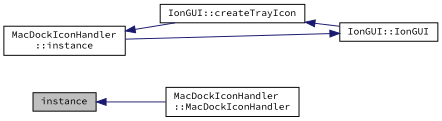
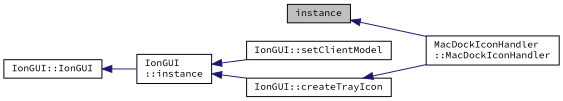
edge "IonGUI::IonGUI" -> "IonGUI::createTrayIcon": now "MacDockIconHandler ::MacDockIconHandler" -> "IonGUI::createTrayIcon"
node "MacDockIconHandler ::instance": label "MacDockIconHandler ::instance" -> "IonGUI ::instance"
node "IonGUI::setClientModel": added
